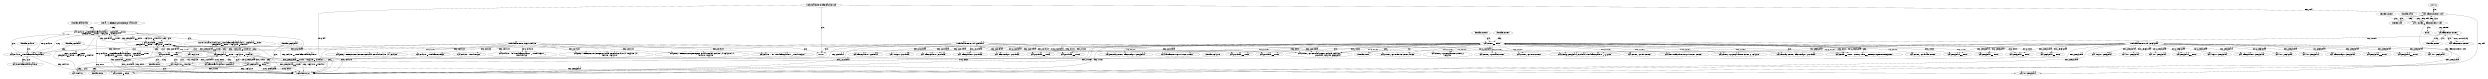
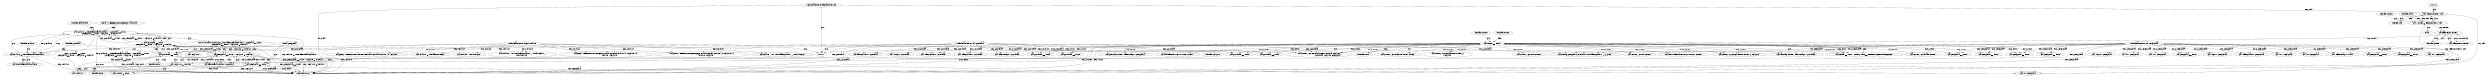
node "(Identifier,pReplyData)": label "(Identifier,pReplyData)" -> "(Literal,pReplyData)"
node "(Call,context->ops.enable(context))": removed
node "(Call,(effect_config_t *)pReplyData)": label "(Call,(effect_config_t *)pReplyData)" -> "(Call,(effect_config_t *)invalid)"
